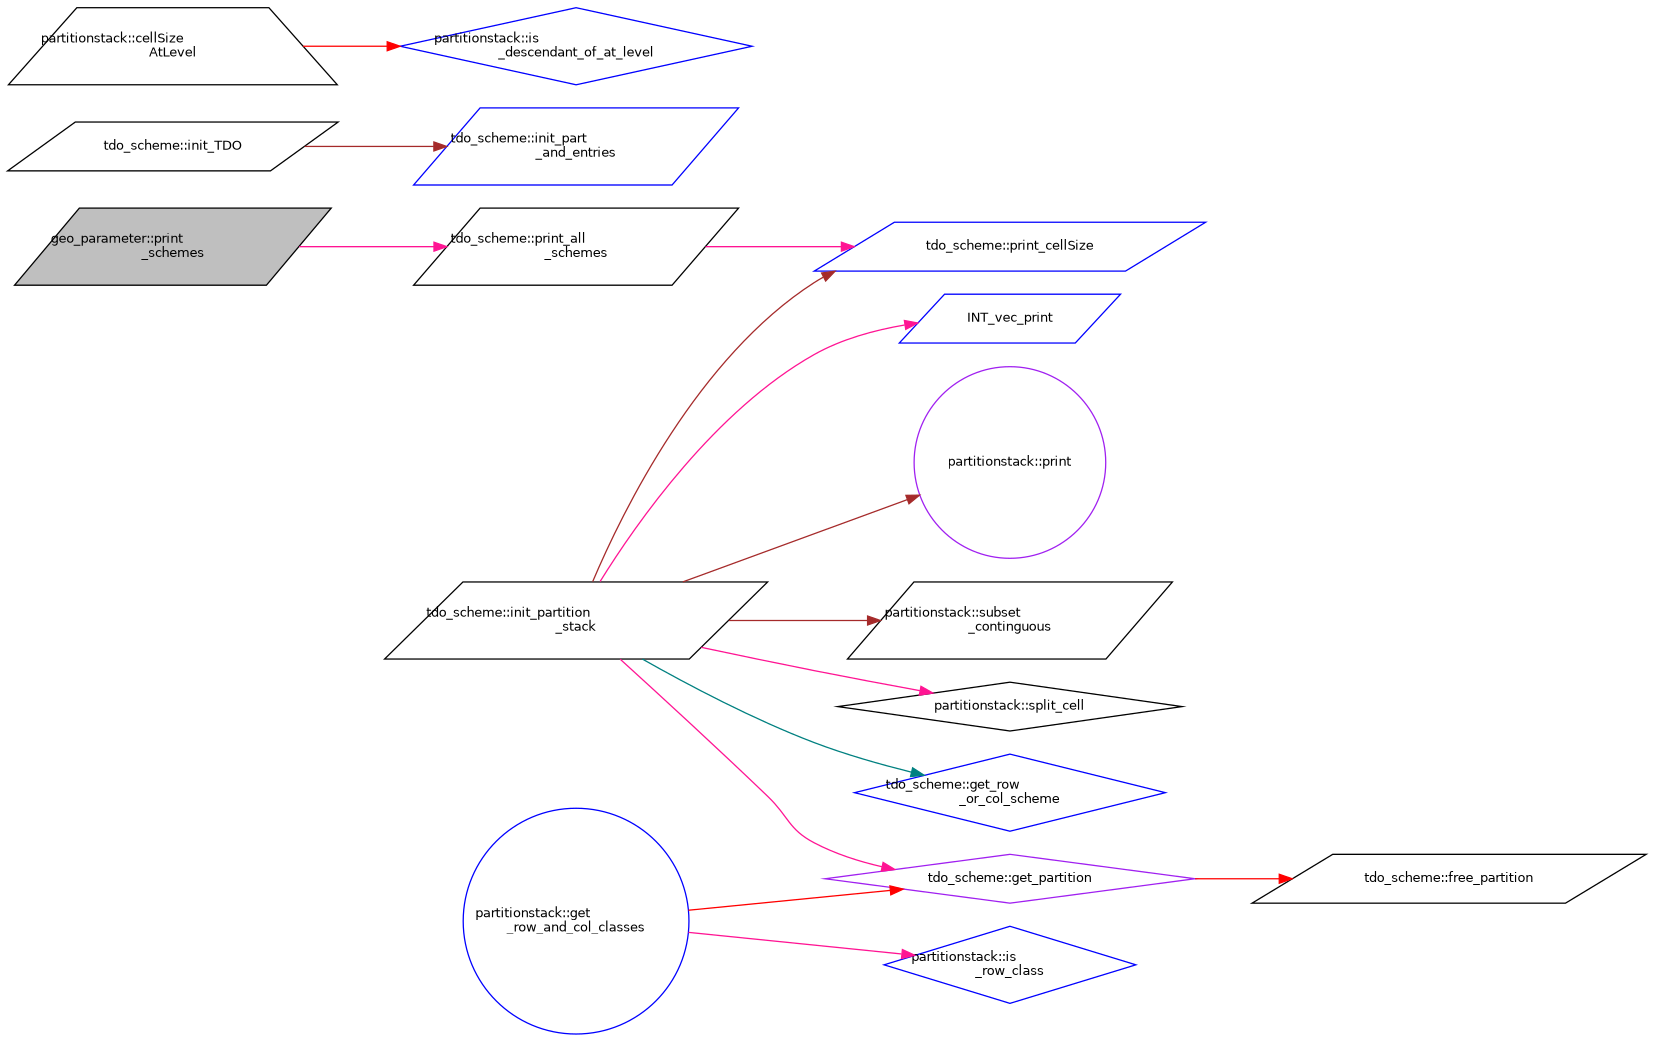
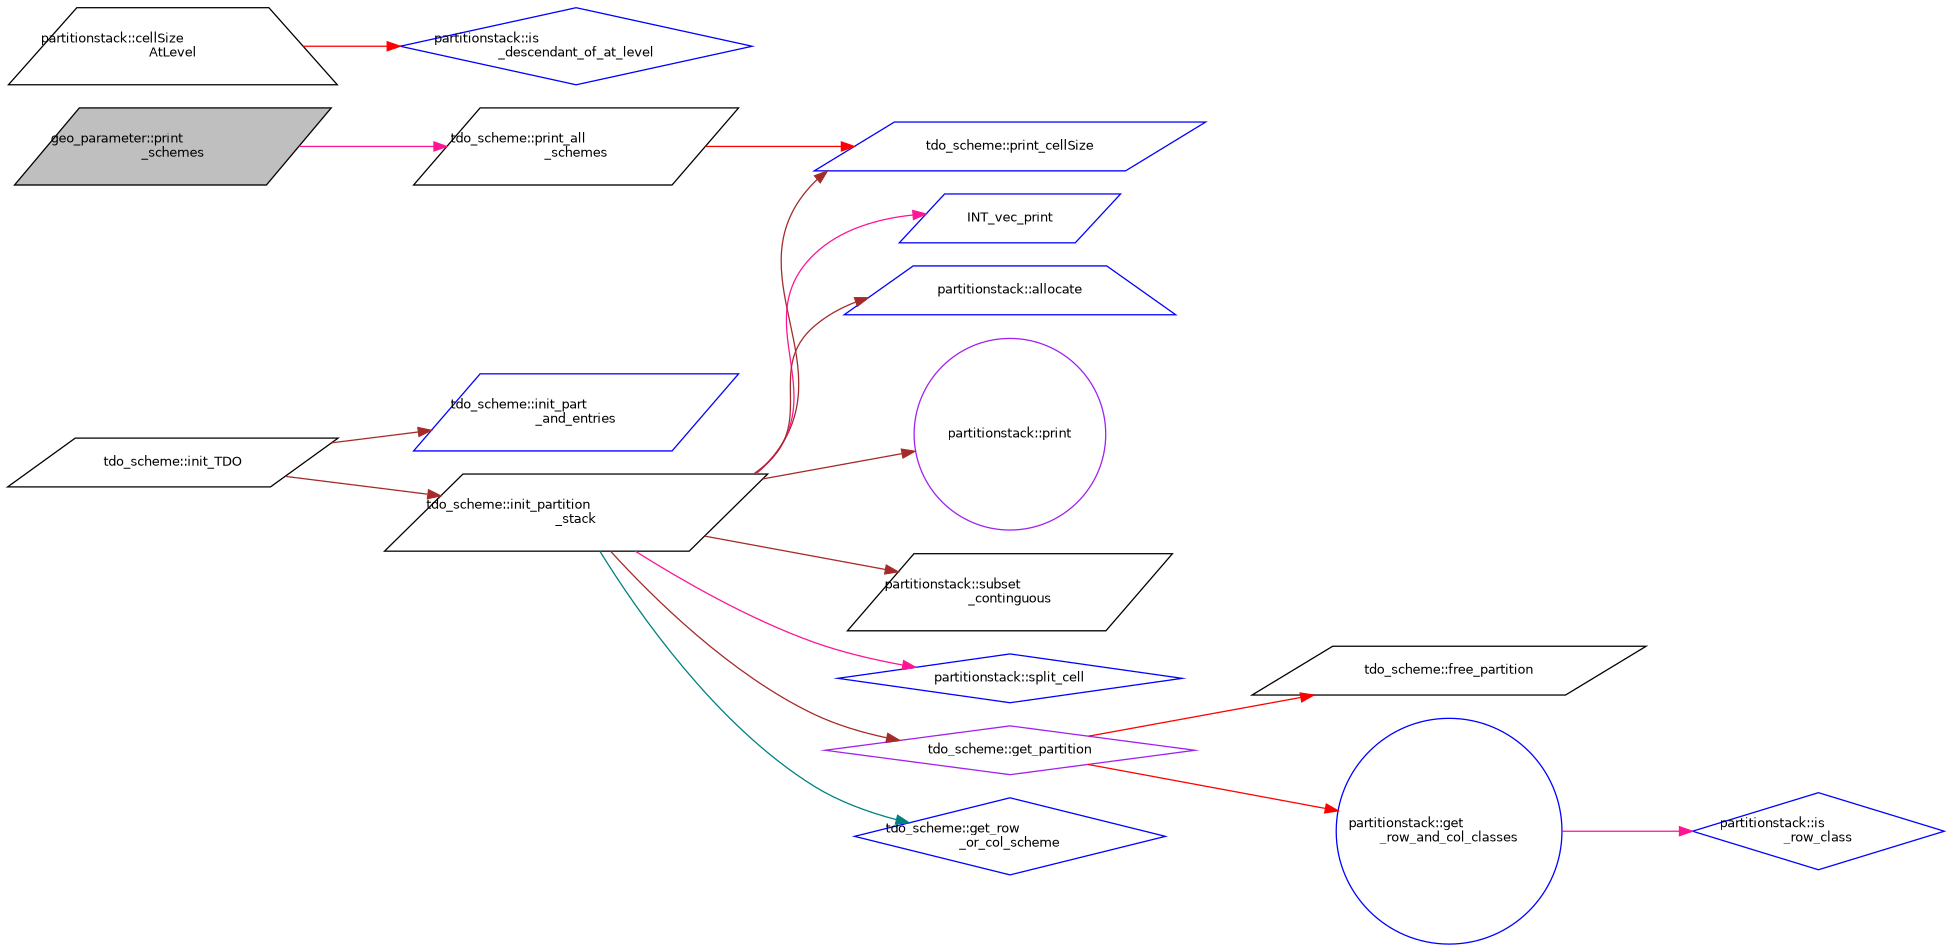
edge "tdo_scheme::print_all _schemes" -> "tdo_scheme::print_cellSize": color deeppink -> red
node "partitionstack::allocate": added
edge "tdo_scheme::init_TDO" -> "tdo_scheme::init_partition _stack": added
node "partitionstack::split_cell": color black -> blue
edge "tdo_scheme::init_partition _stack" -> "tdo_scheme::get_partition": color deeppink -> brown
edge "partitionstack::get _row_and_col_classes" -> "tdo_scheme::get_partition": reversed
